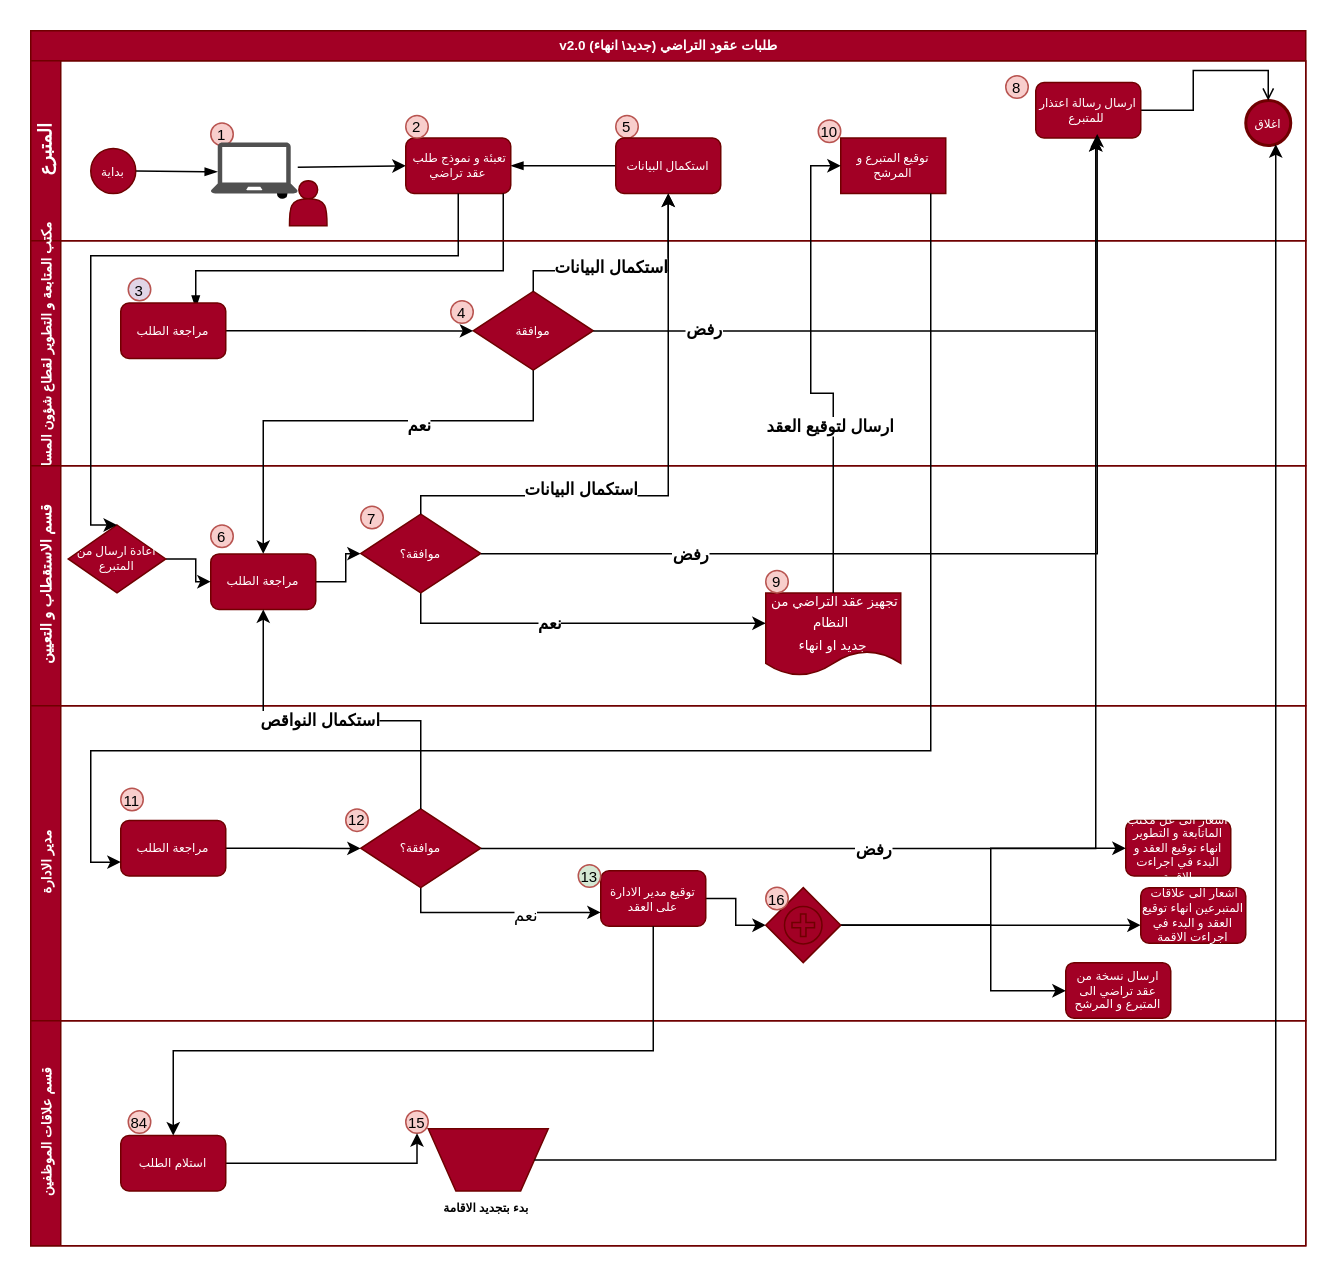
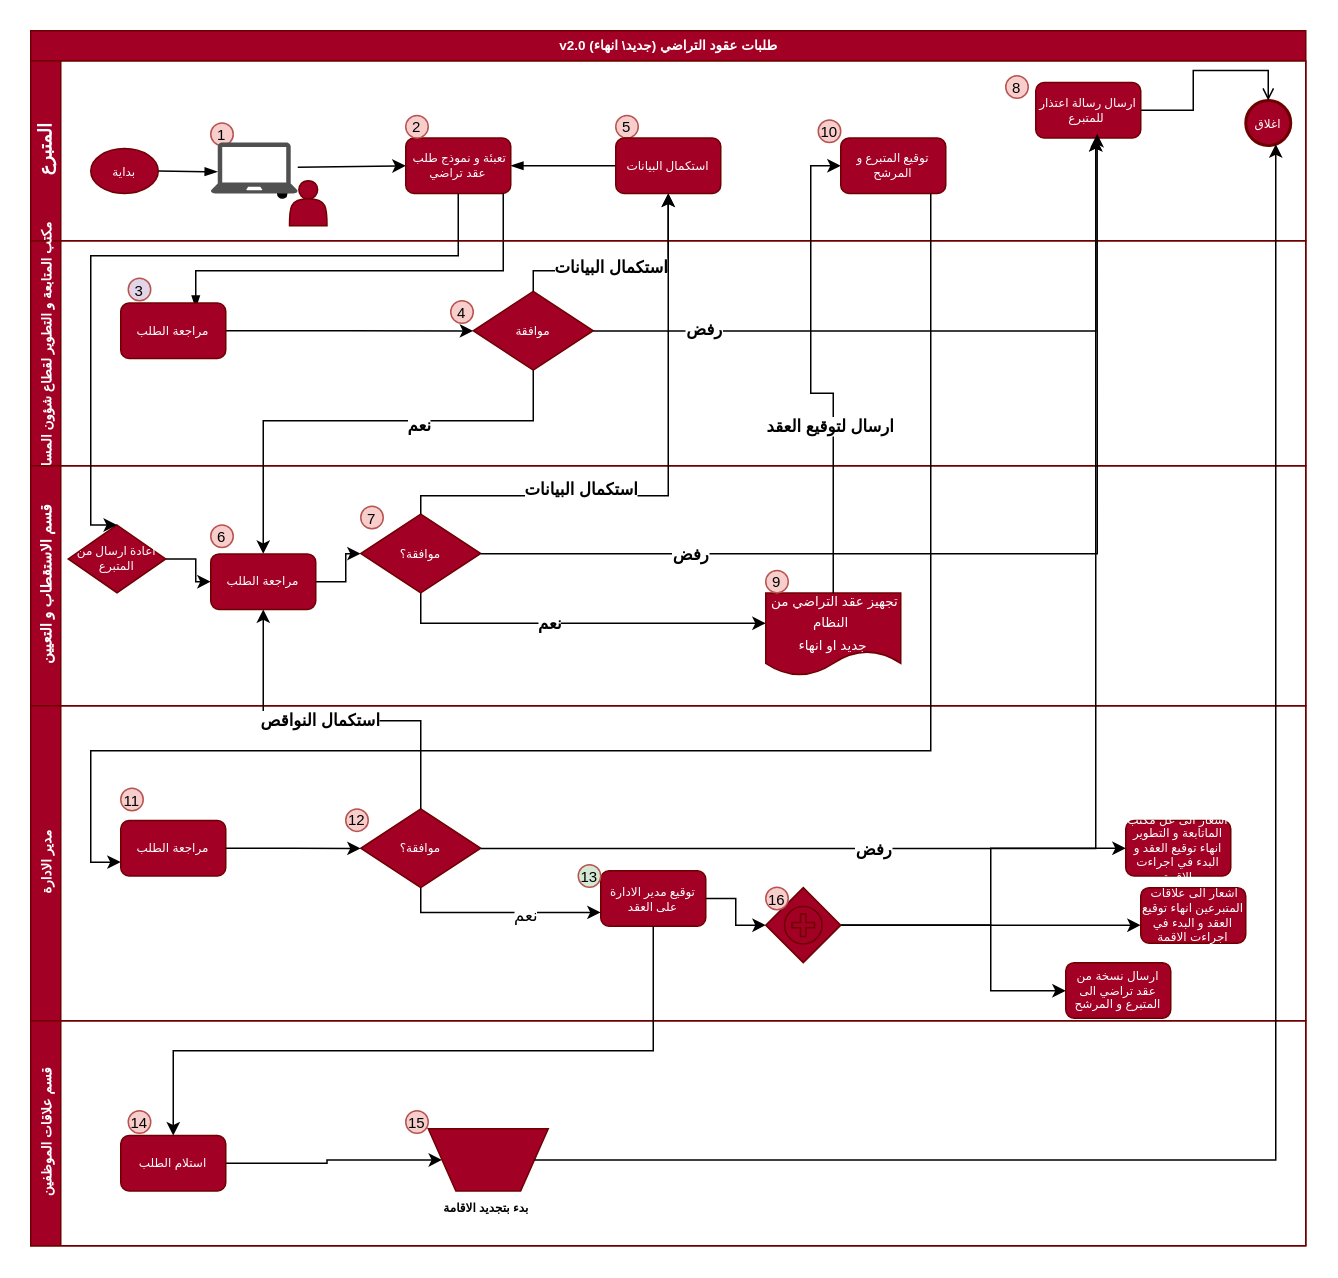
node "توقيع المتبرع و المرشح": shape rectangle -> rounded rectangle
node "بداية": size 45x45 -> 68x45
node "84": label "84" -> "14"
edge "استلام الطلب" -> "15": now "استلام الطلب" -> "بدء بتجديد الاقامة"
